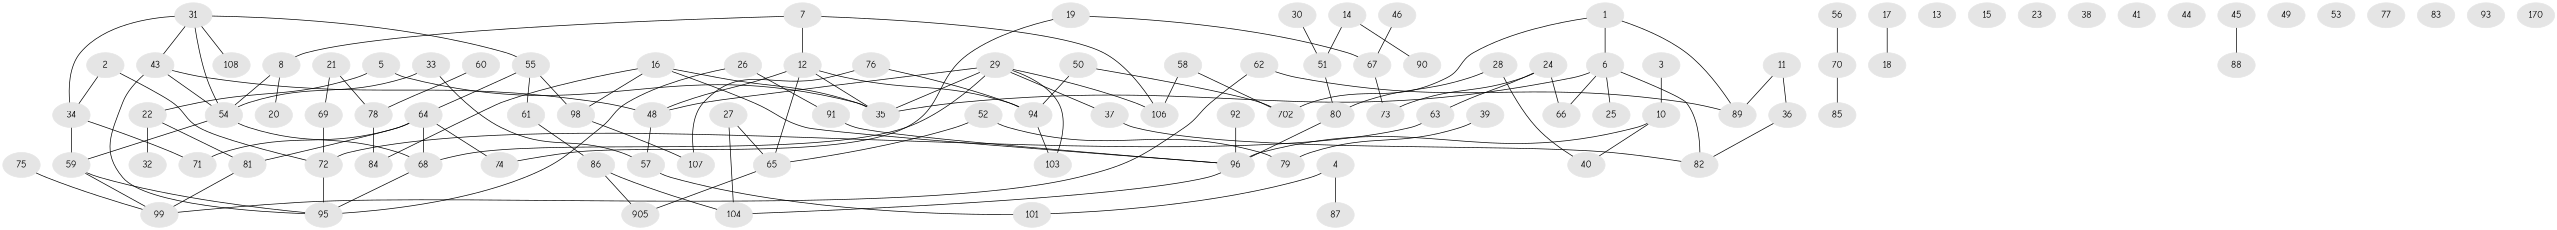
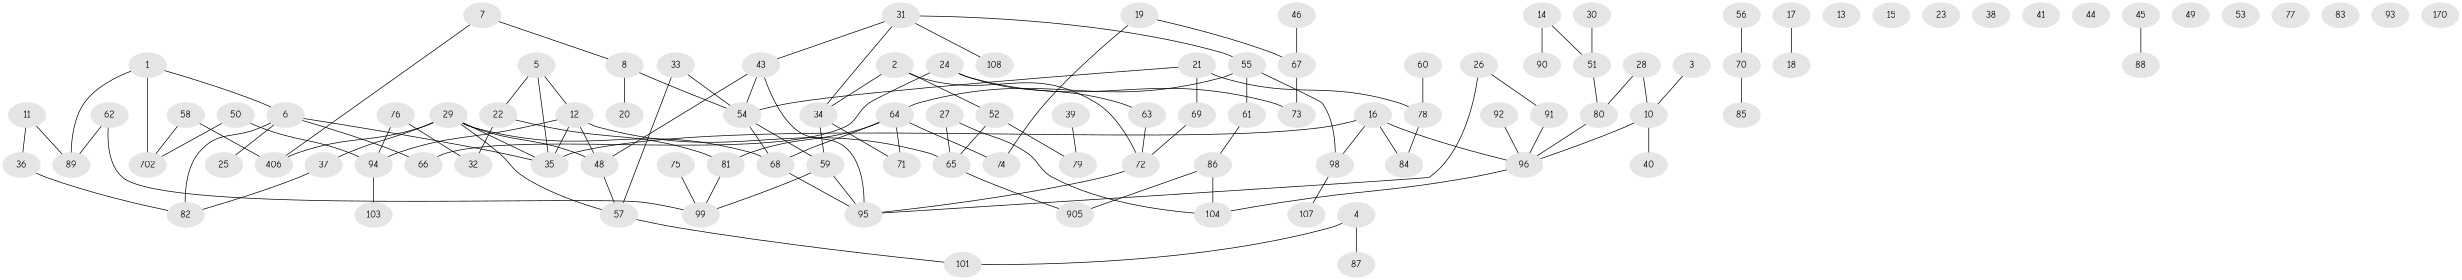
edge "7" -- "12": now "5" -- "12"
edge "31" -- "54": now "21" -- "54"
edge "76" -- "107": now "76" -- "32"
edge "2" -- "52": added
edge "29" -- "103": now "29" -- "57"
node "106": label "106" -> "406"
edge "28" -- "40": now "28" -- "10"
